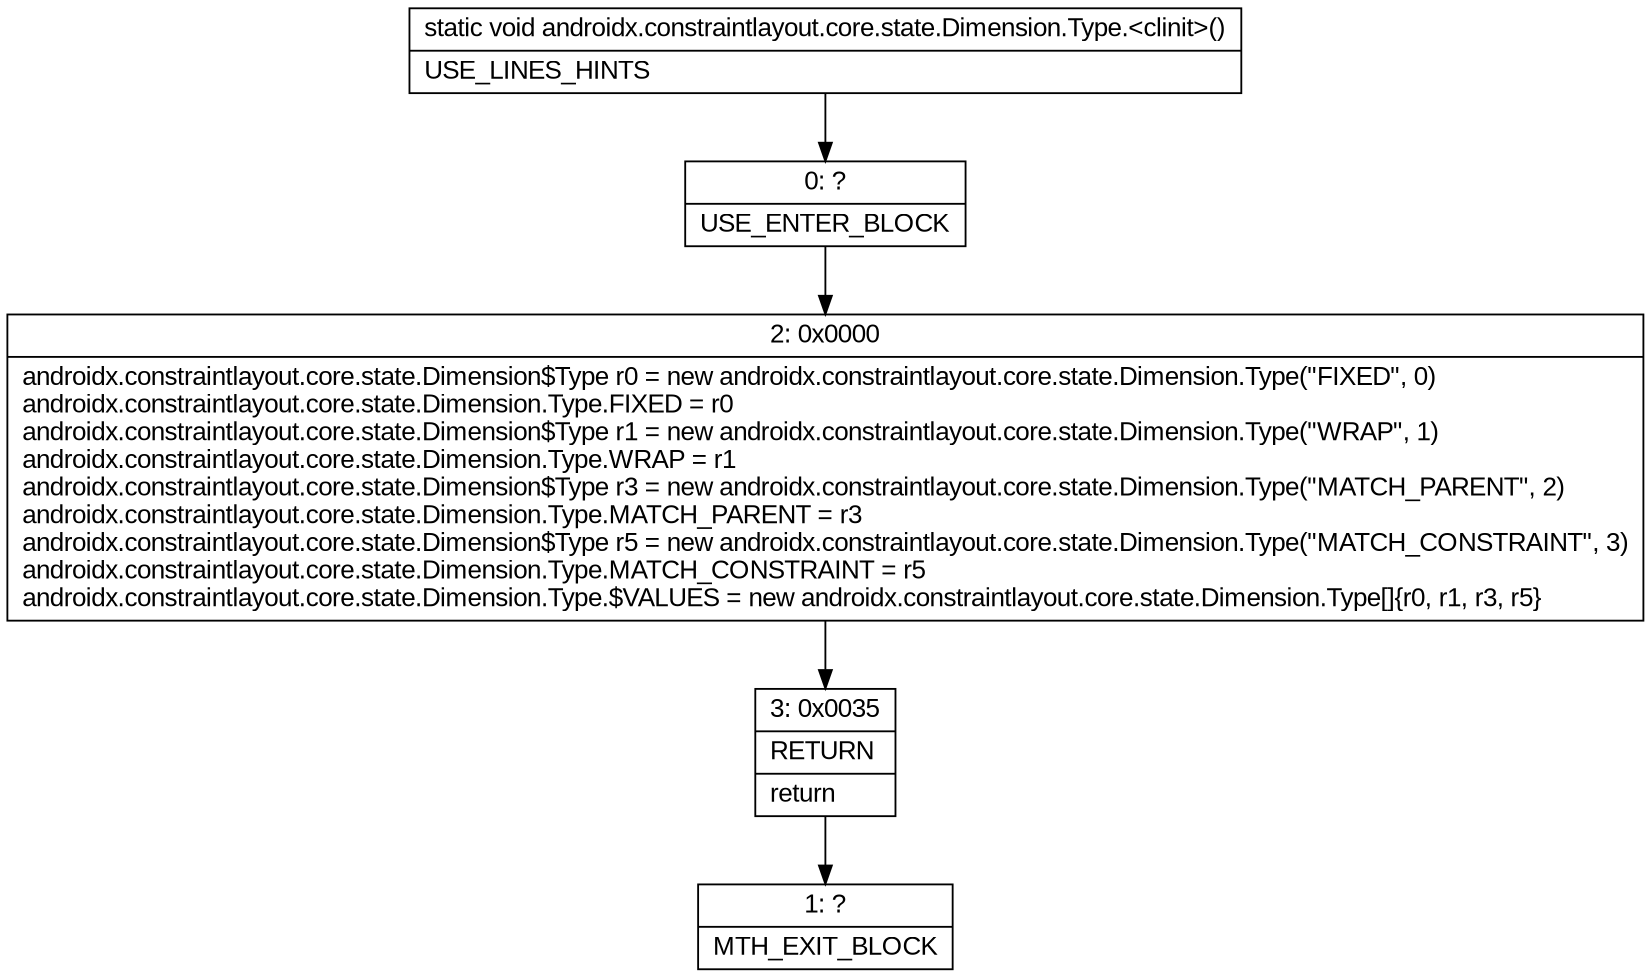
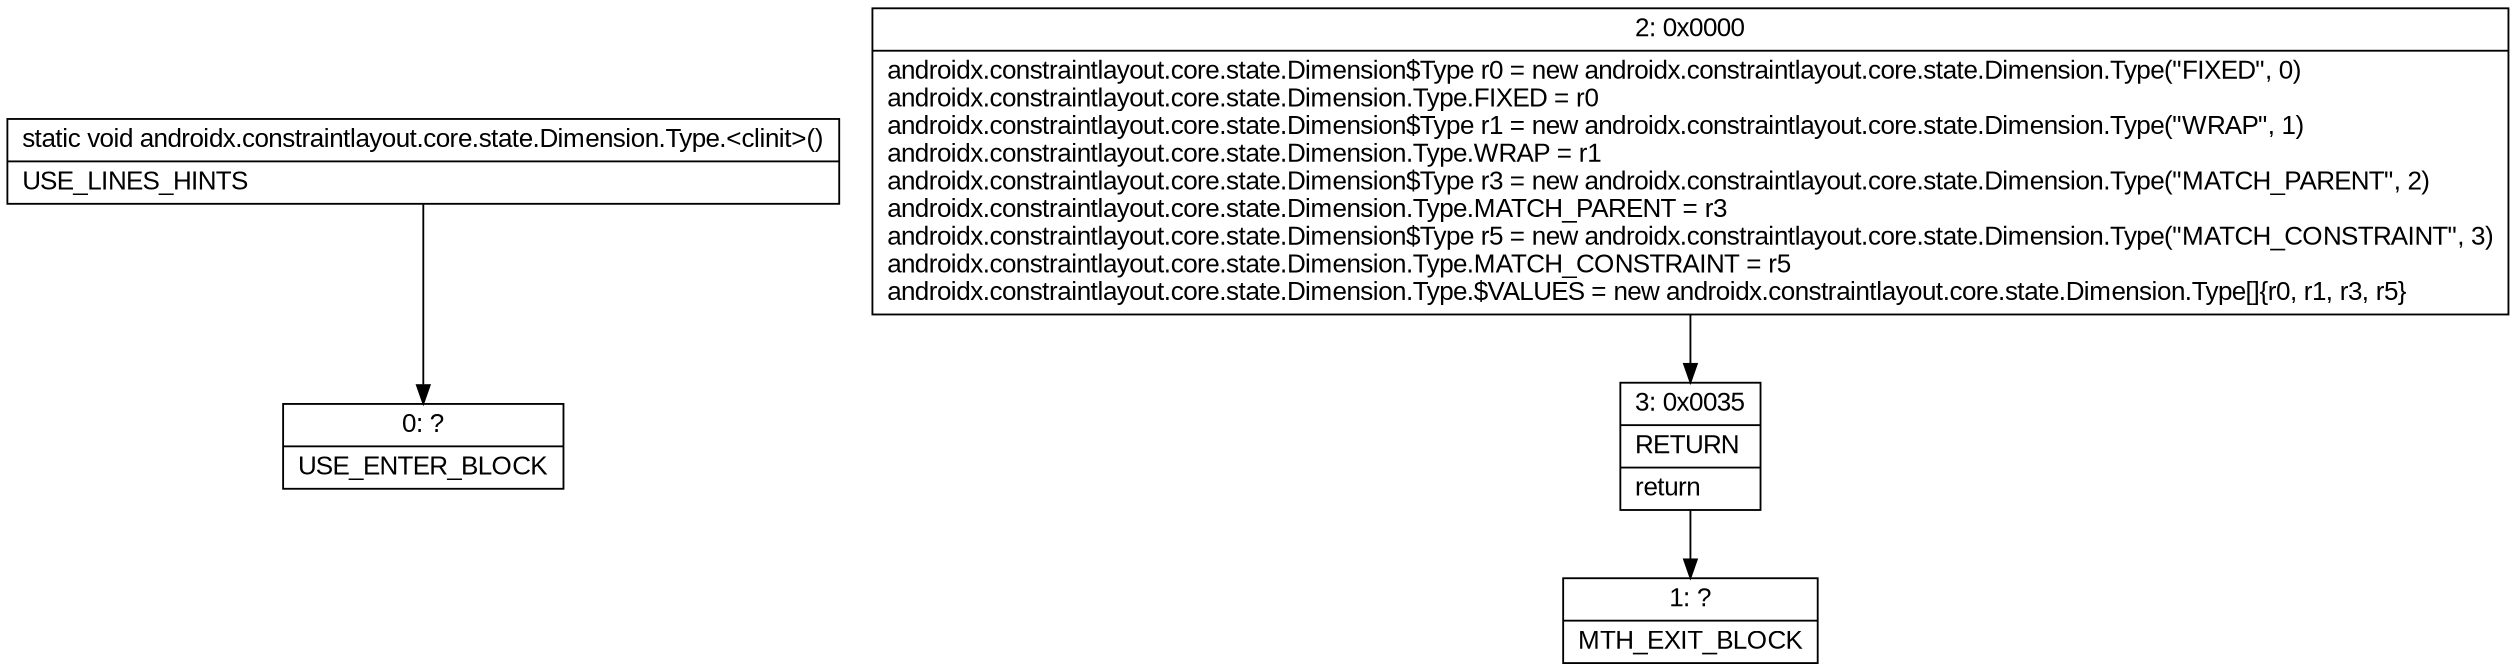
edge "0: ?" -> "2: 0x0000": removed
